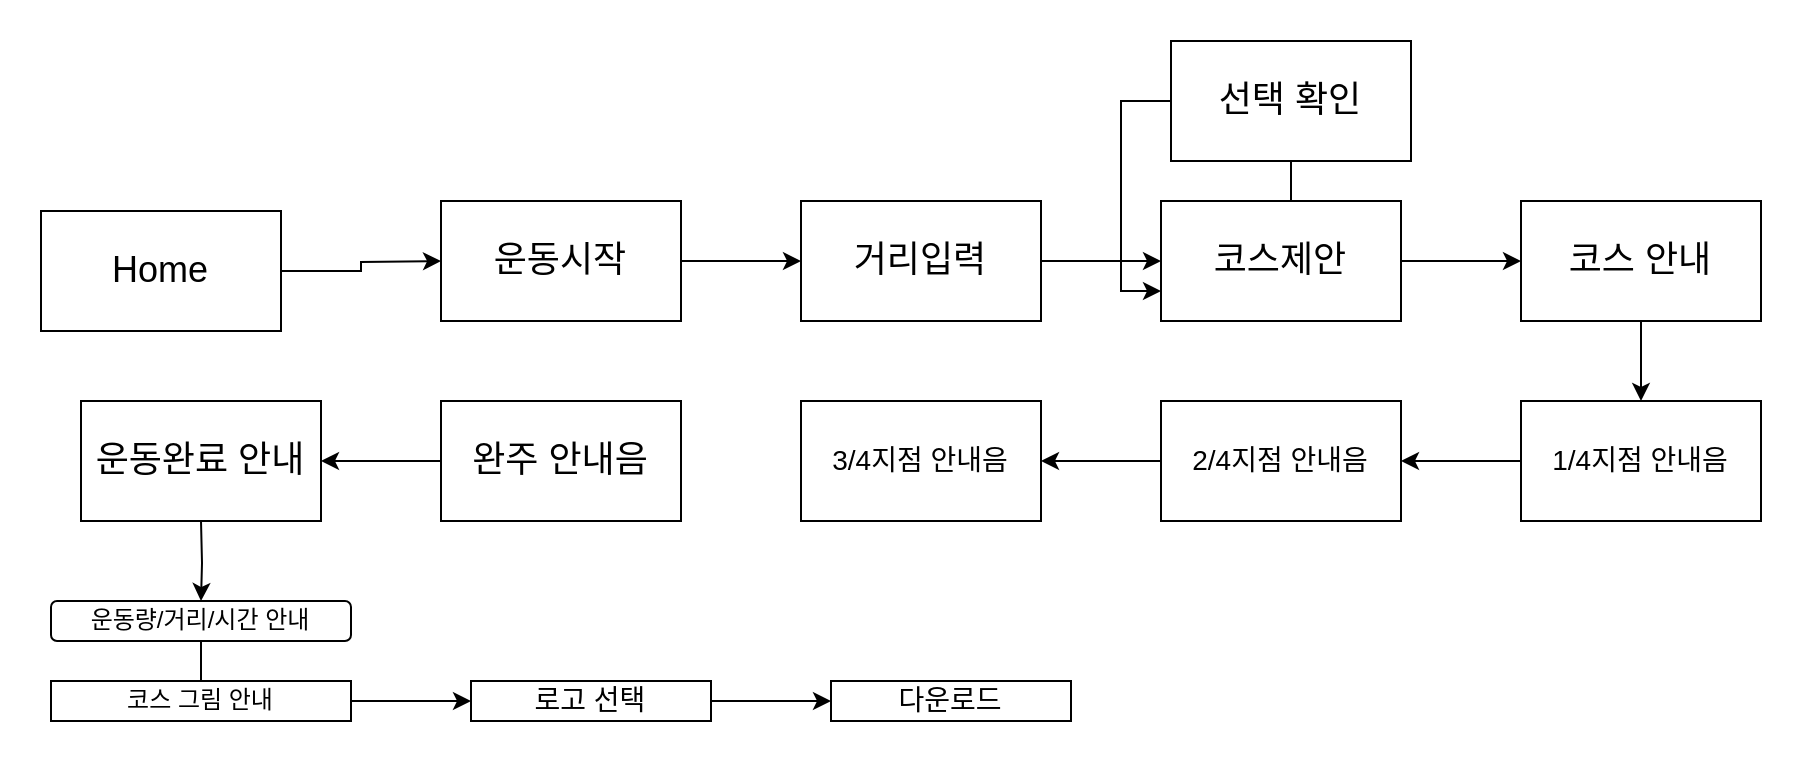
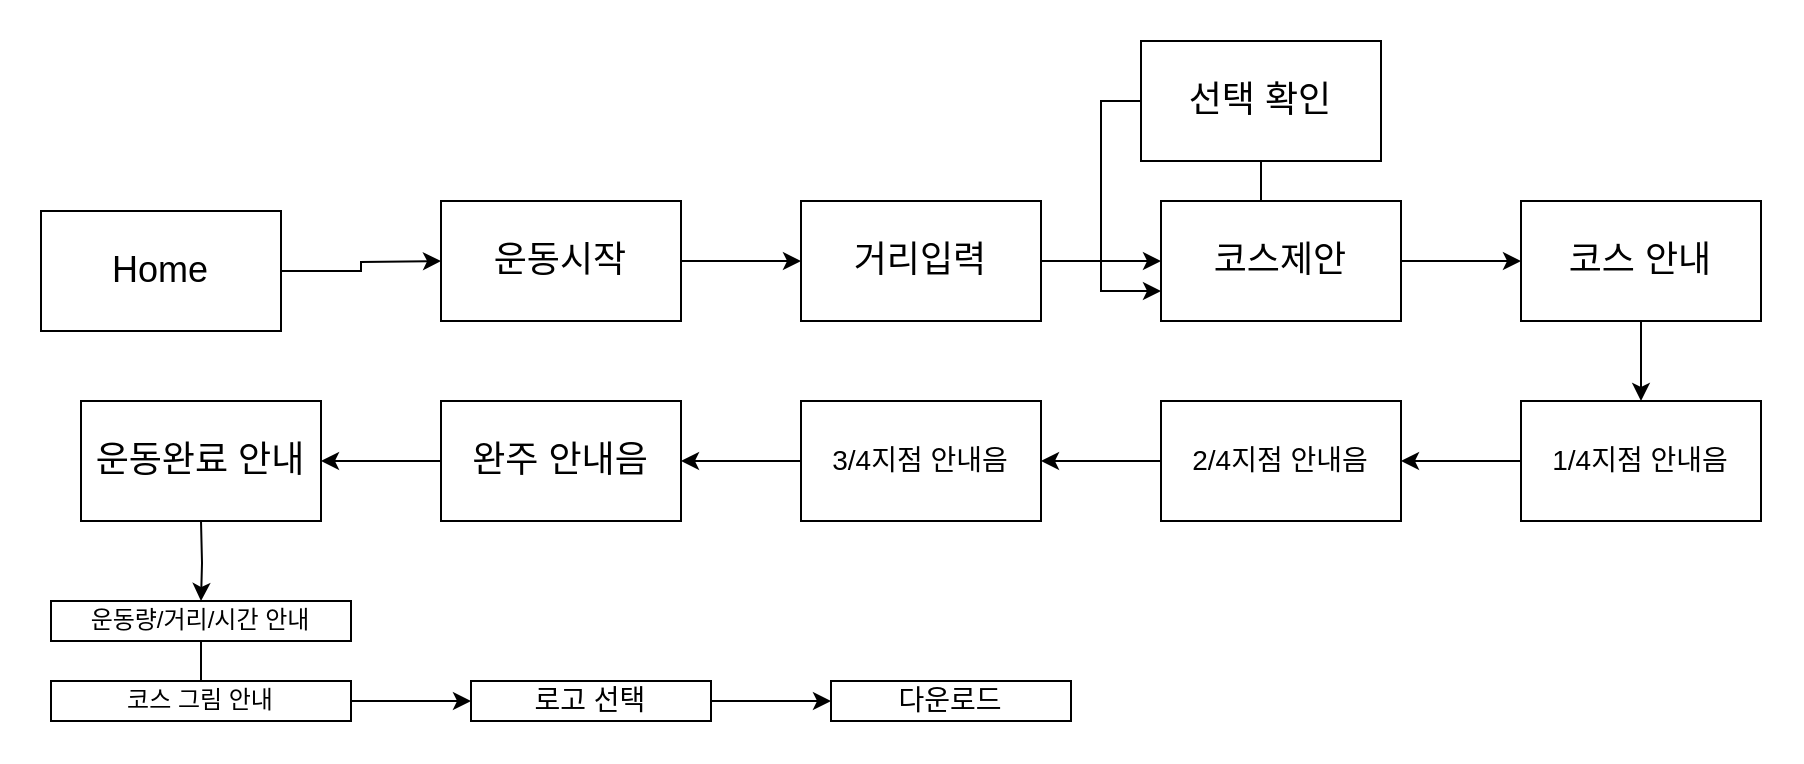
node "선택 확인": moved (1291, 101) -> (1261, 101)
edge "3/4지점 안내음" -> "완주 안내음": added
node "운동량/거리/시간 안내": shape rounded rectangle -> rectangle
